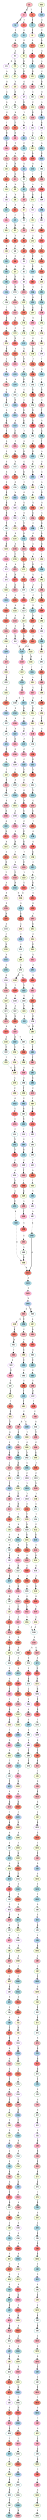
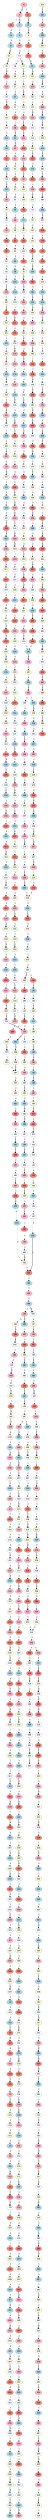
edge "S374" -> "S380": now "S374" -> "S378"
